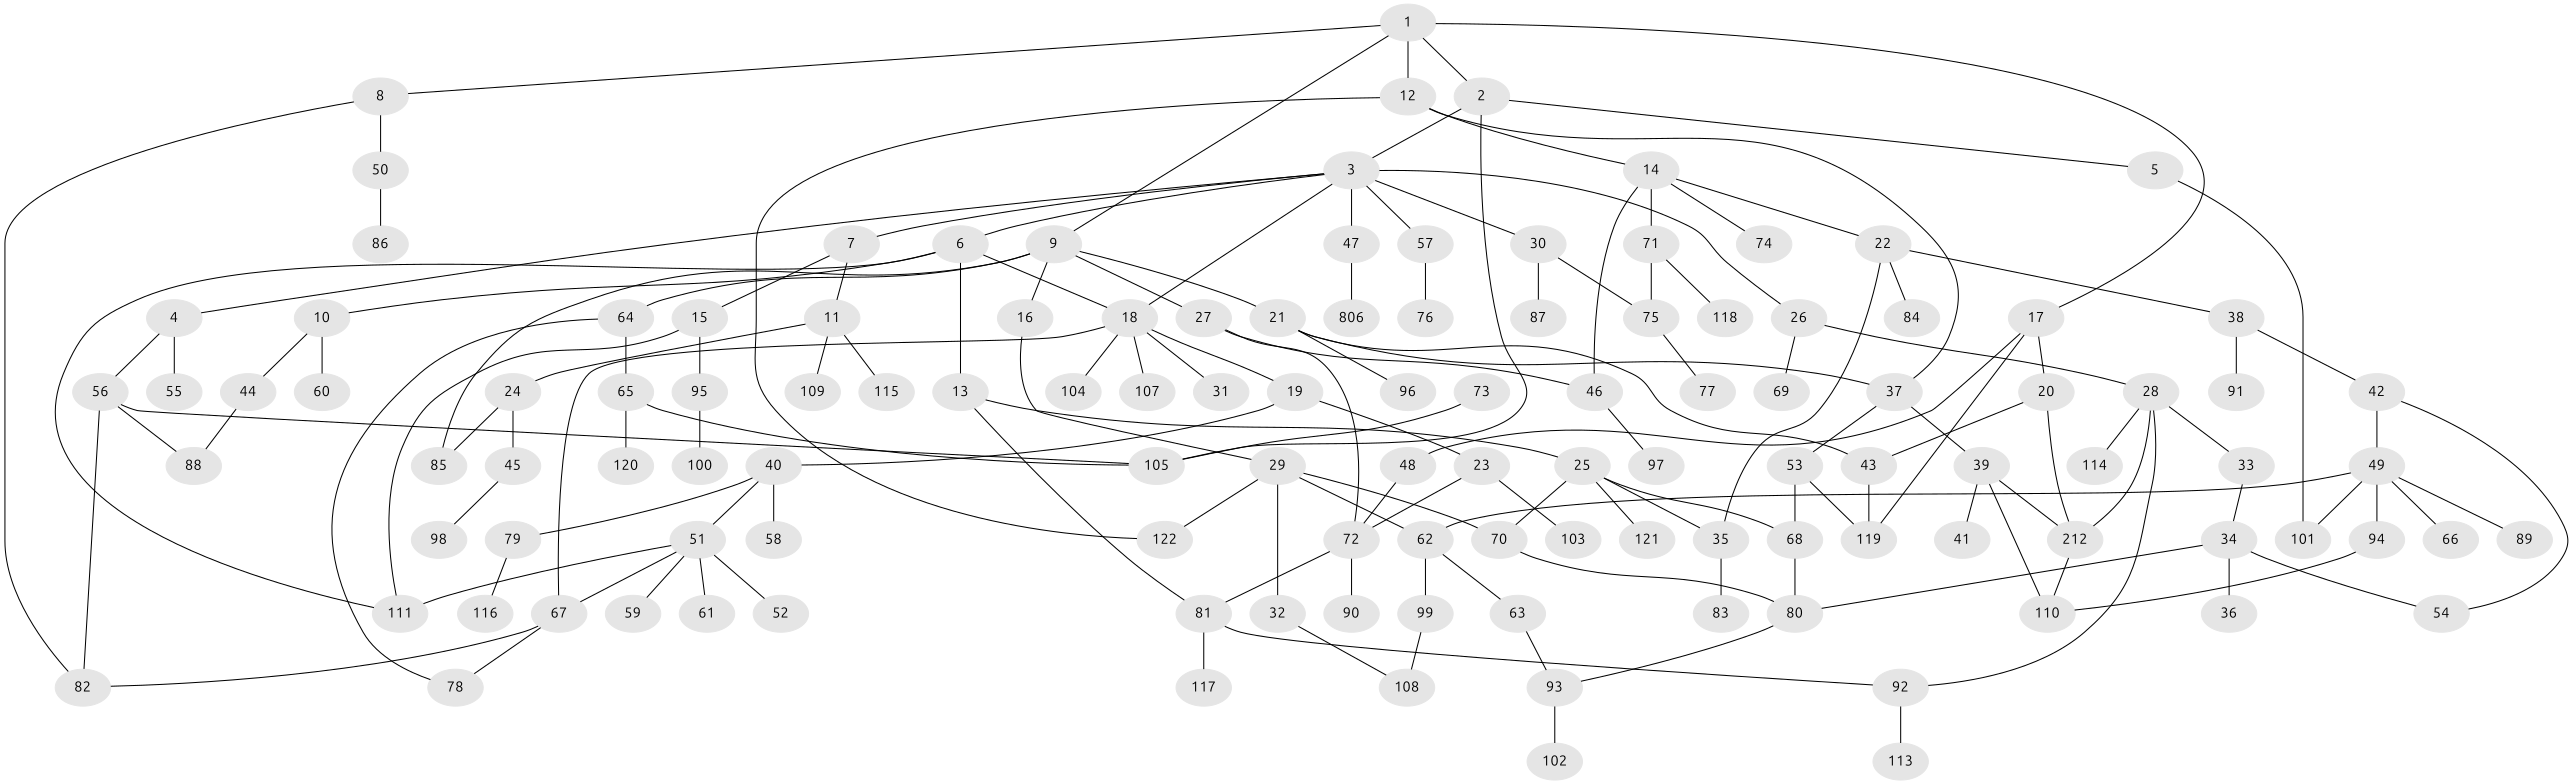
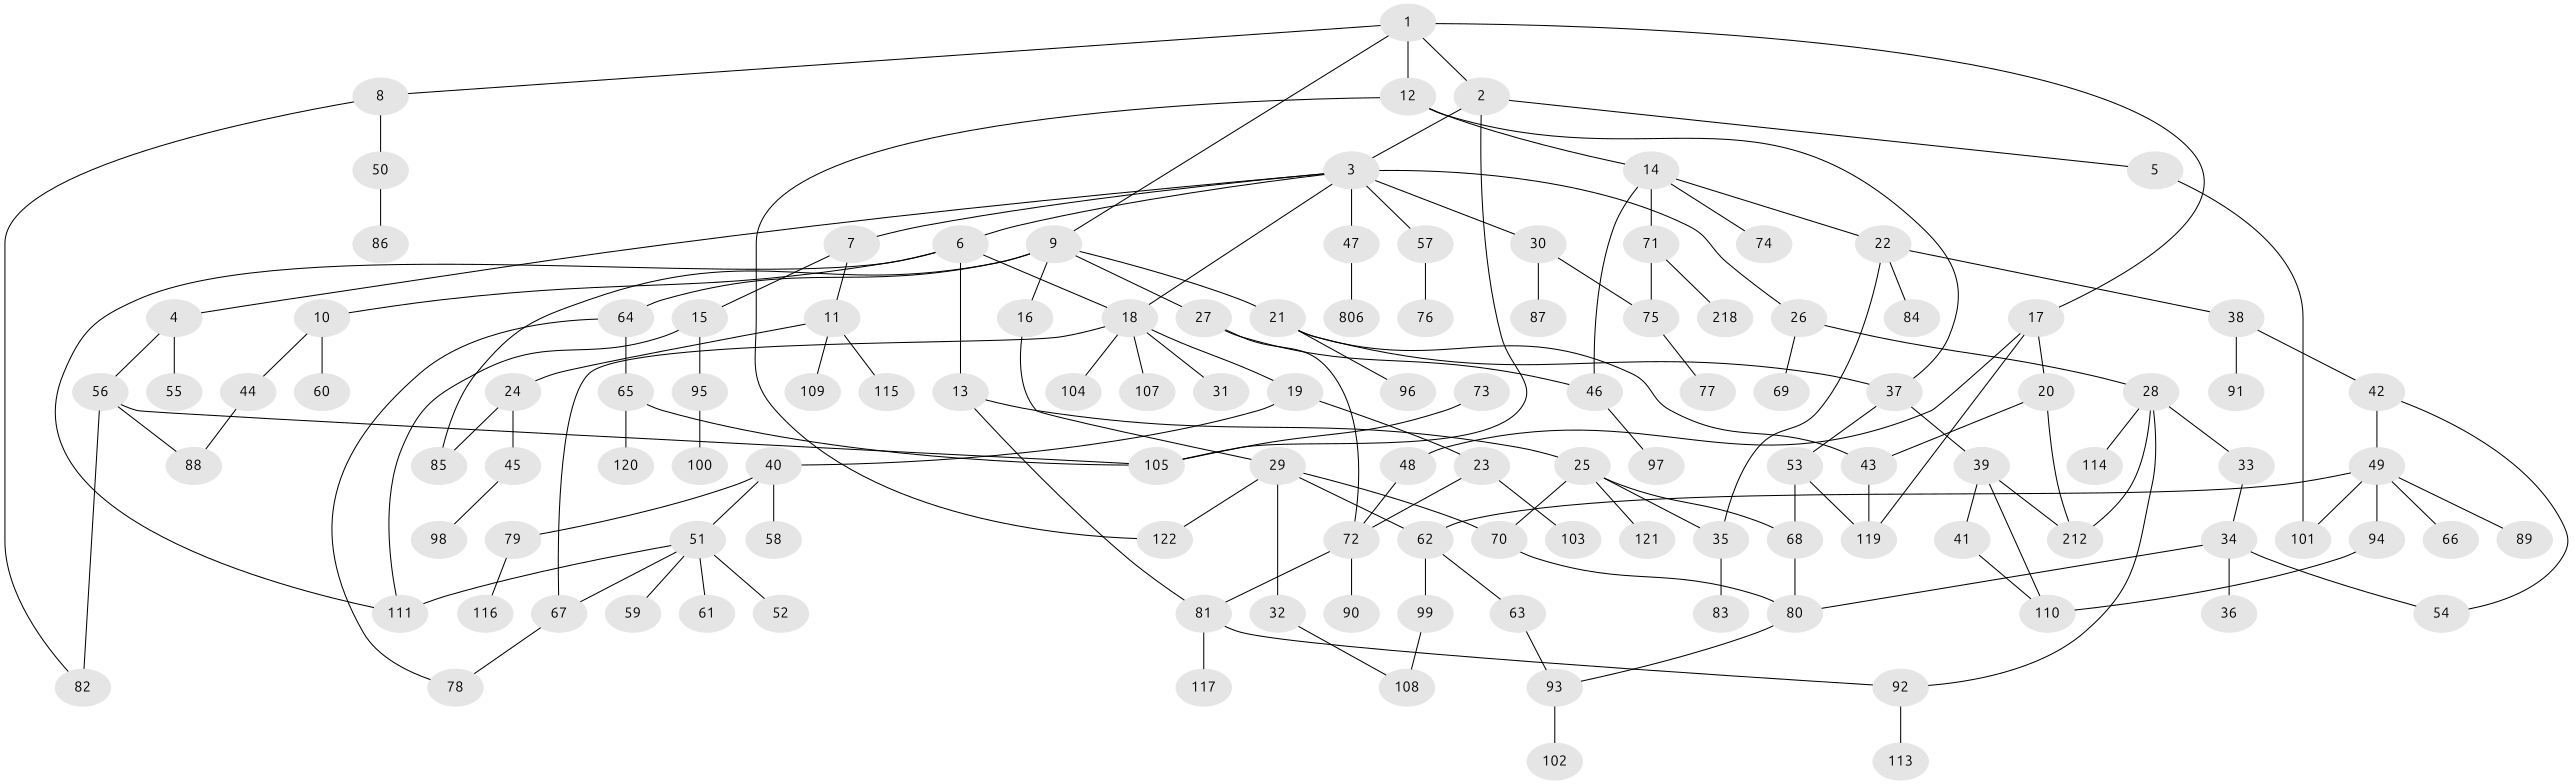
node "118": label "118" -> "218"
edge "212" -- "110": now "41" -- "110"
edge "67" -- "82": removed
